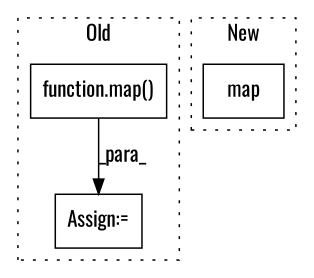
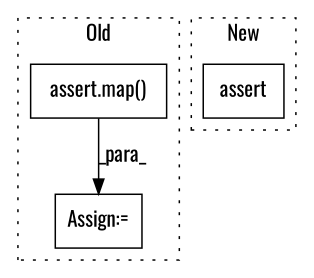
node "function.map()": label "function.map()" -> "assert.map()"
node "map": label "map" -> "assert"
